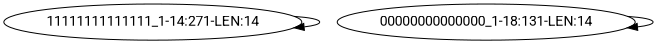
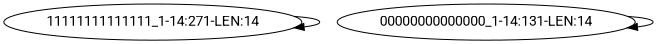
node "00000000000000_1-18:131-LEN:14": label "00000000000000_1-18:131-LEN:14" -> "00000000000000_1-14:131-LEN:14"
